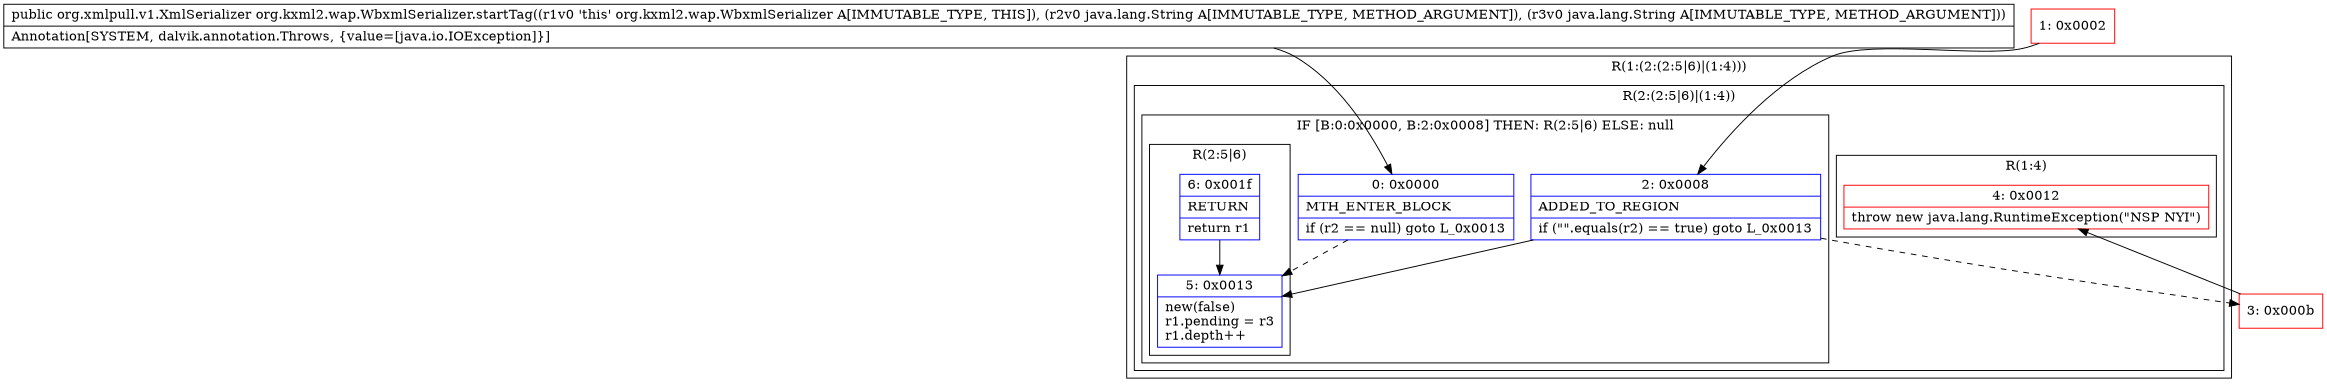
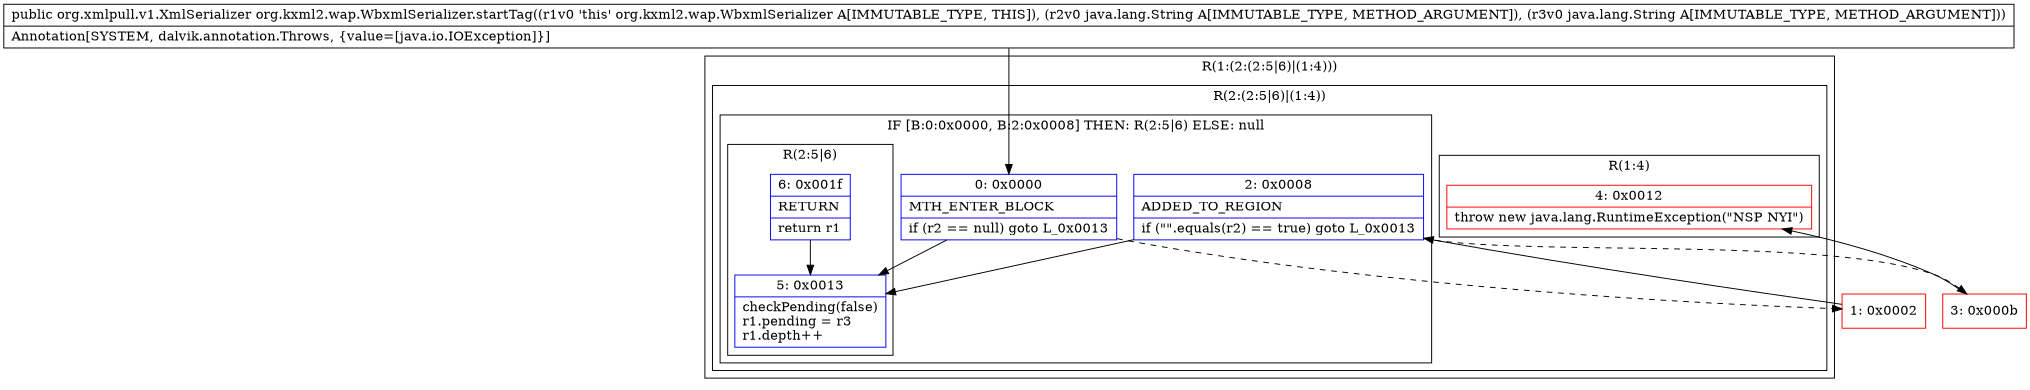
edge "0: 0x0000" -> "5: 0x0013": style dashed -> solid
edge "0: 0x0000" -> "1: 0x0002": added
node "5: 0x0013": text "new(false)" -> "checkPending(false)"
